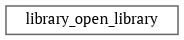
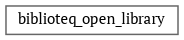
node "library_open_library": label "library_open_library" -> "biblioteq_open_library"
